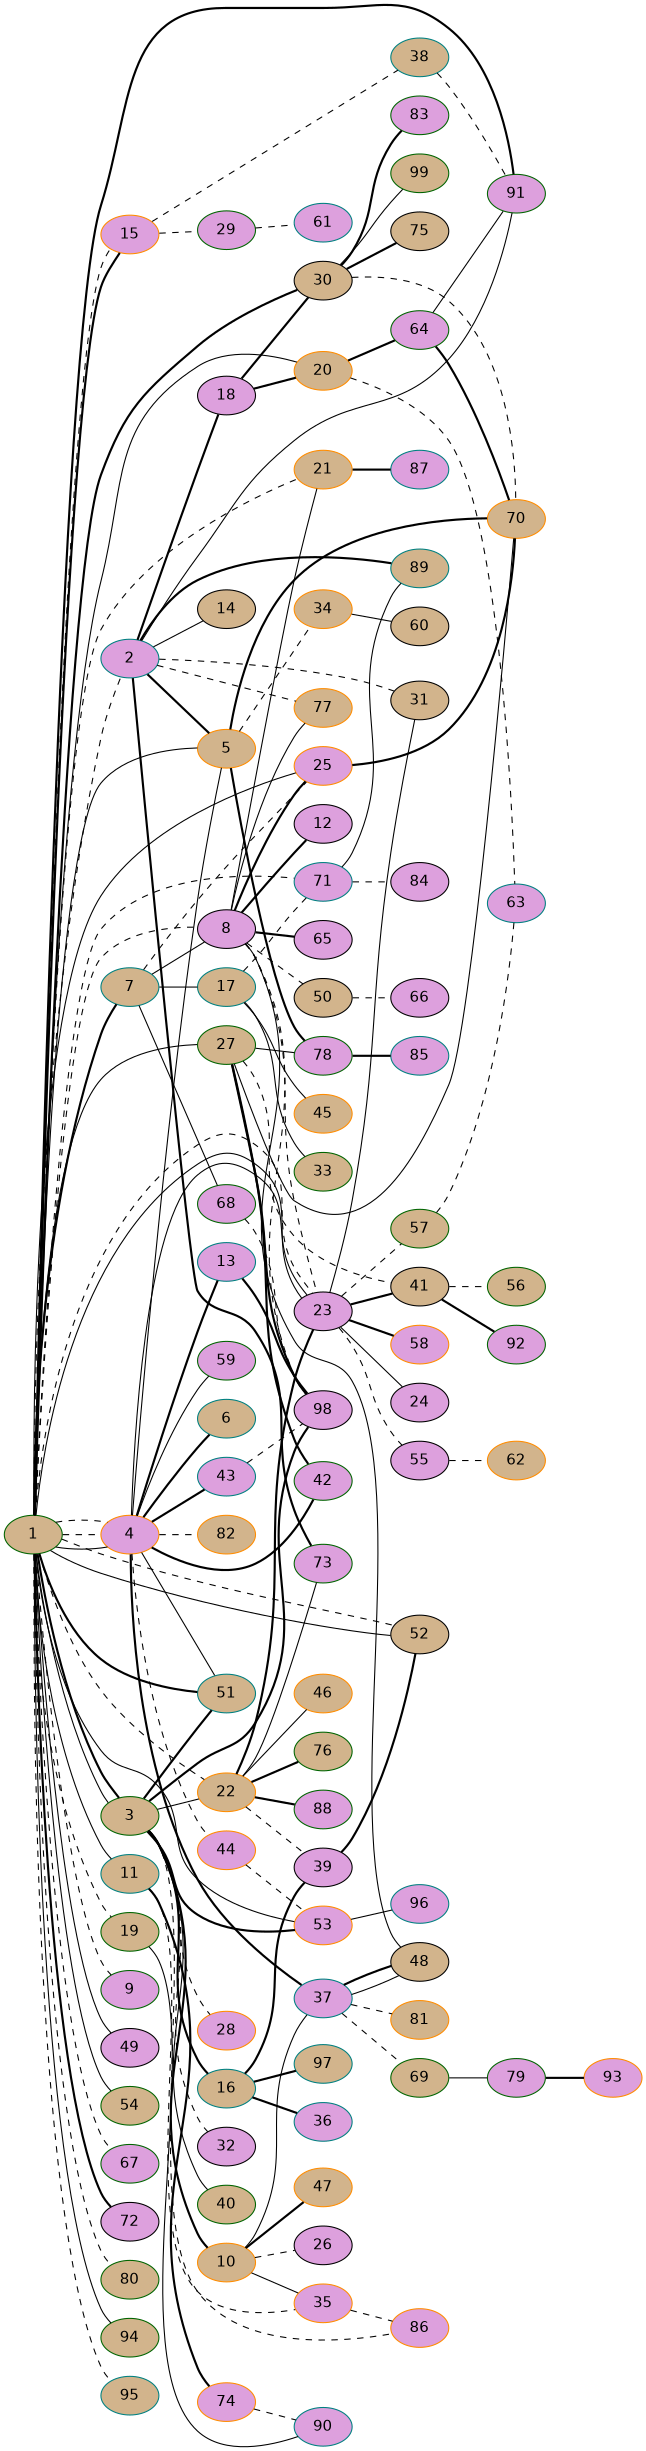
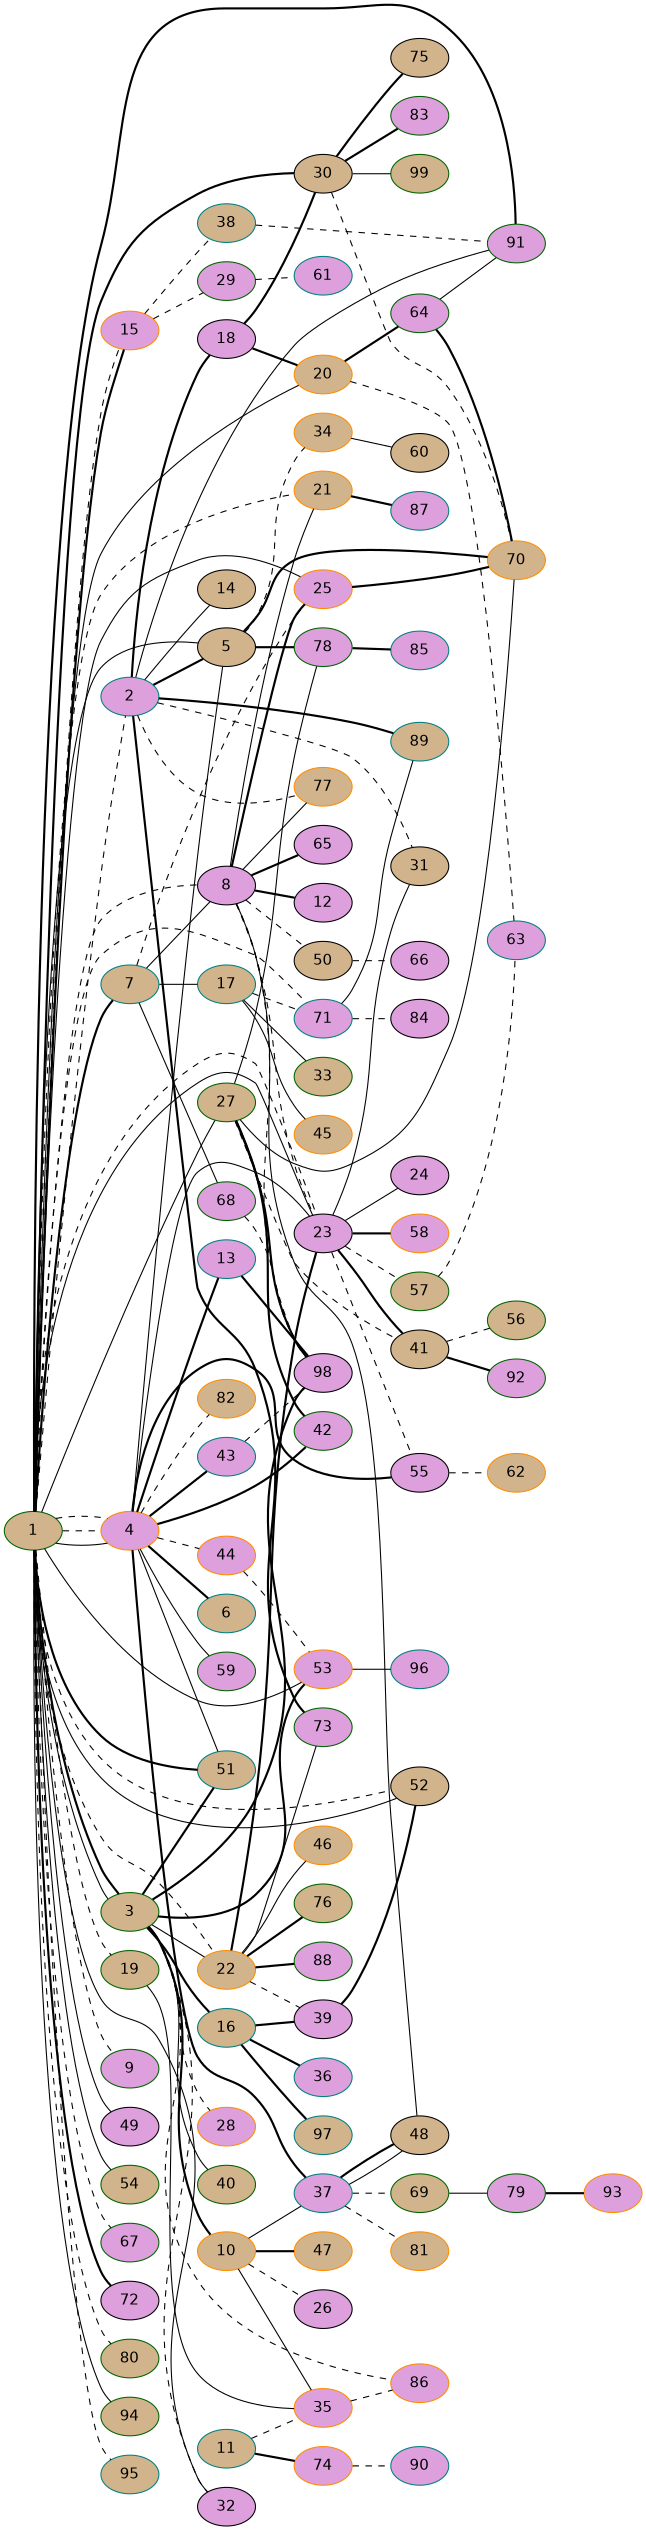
node "5": color darkorange -> black
edge "55" -- "4": added
edge "1" -- "11": now "1" -- "32"
edge "19" -- "90": now "19" -- "35"
